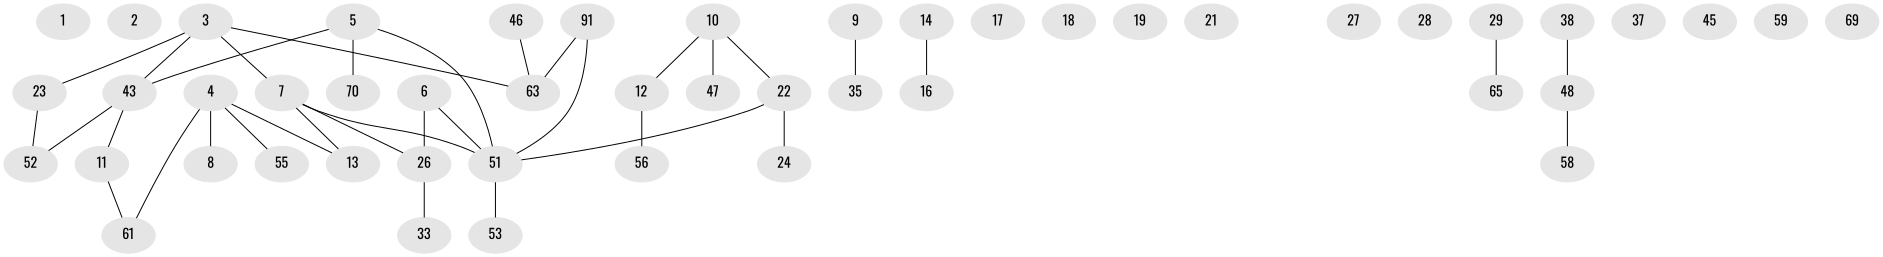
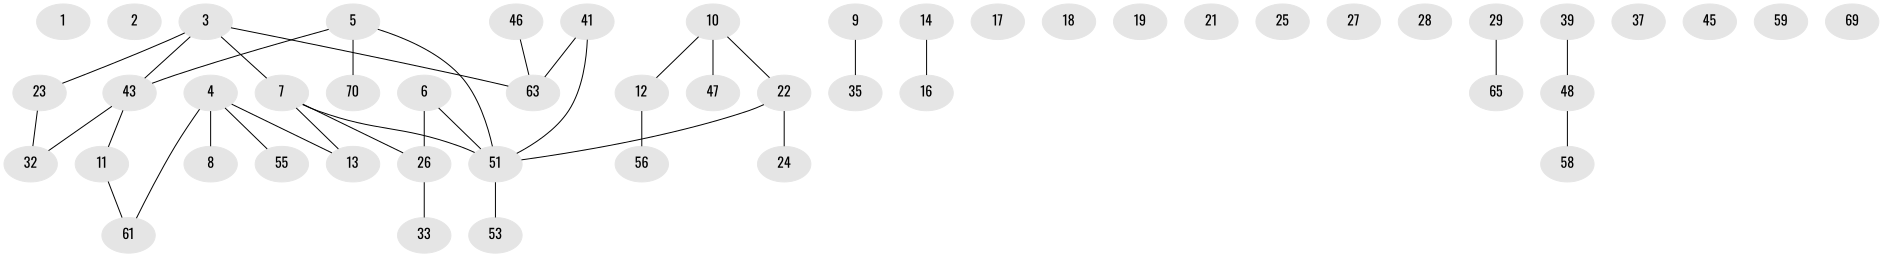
node "91": label "91" -> "41"
node "25": added
node "38": label "38" -> "39"
node "52": label "52" -> "32"
